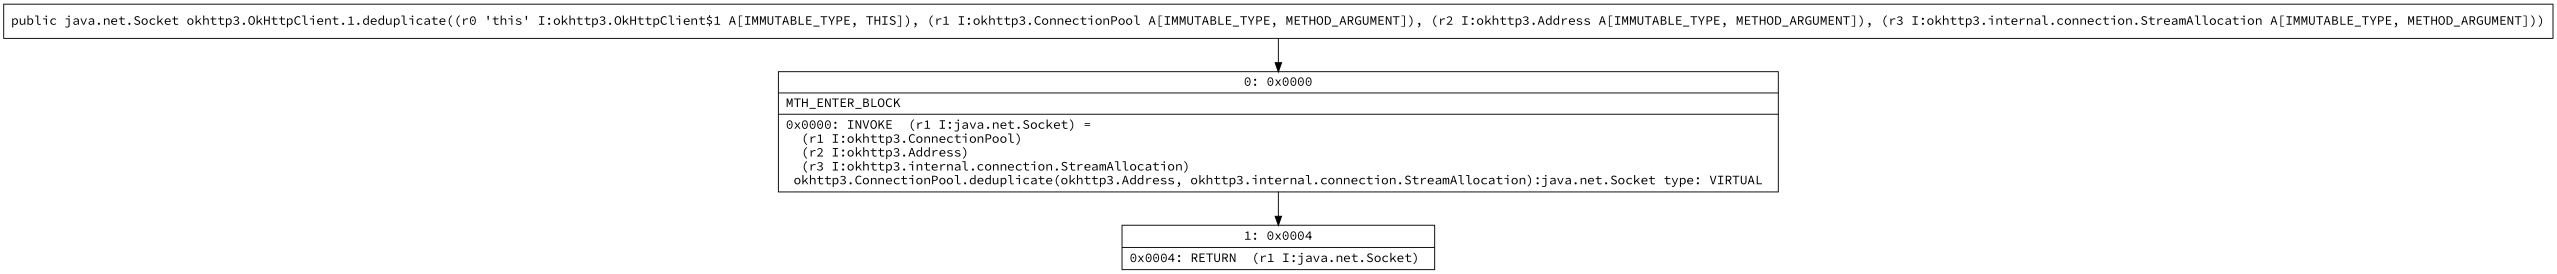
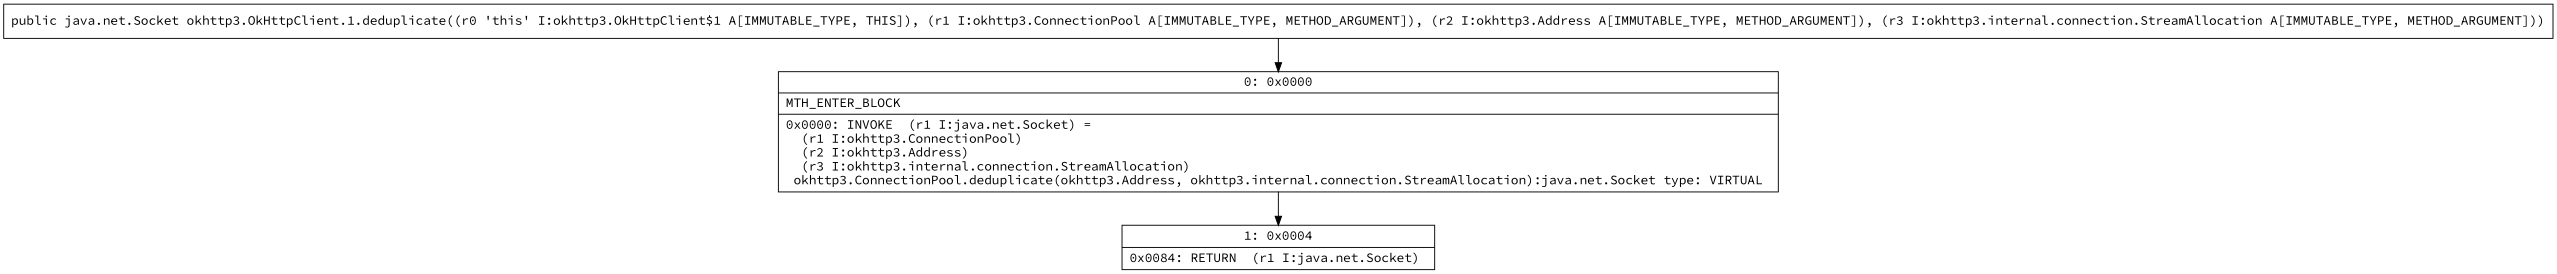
node "1: 0x0004": text "0x0004: RETURN  (r1 I:java.net.Socket)" -> "0x0084: RETURN  (r1 I:java.net.Socket)"
